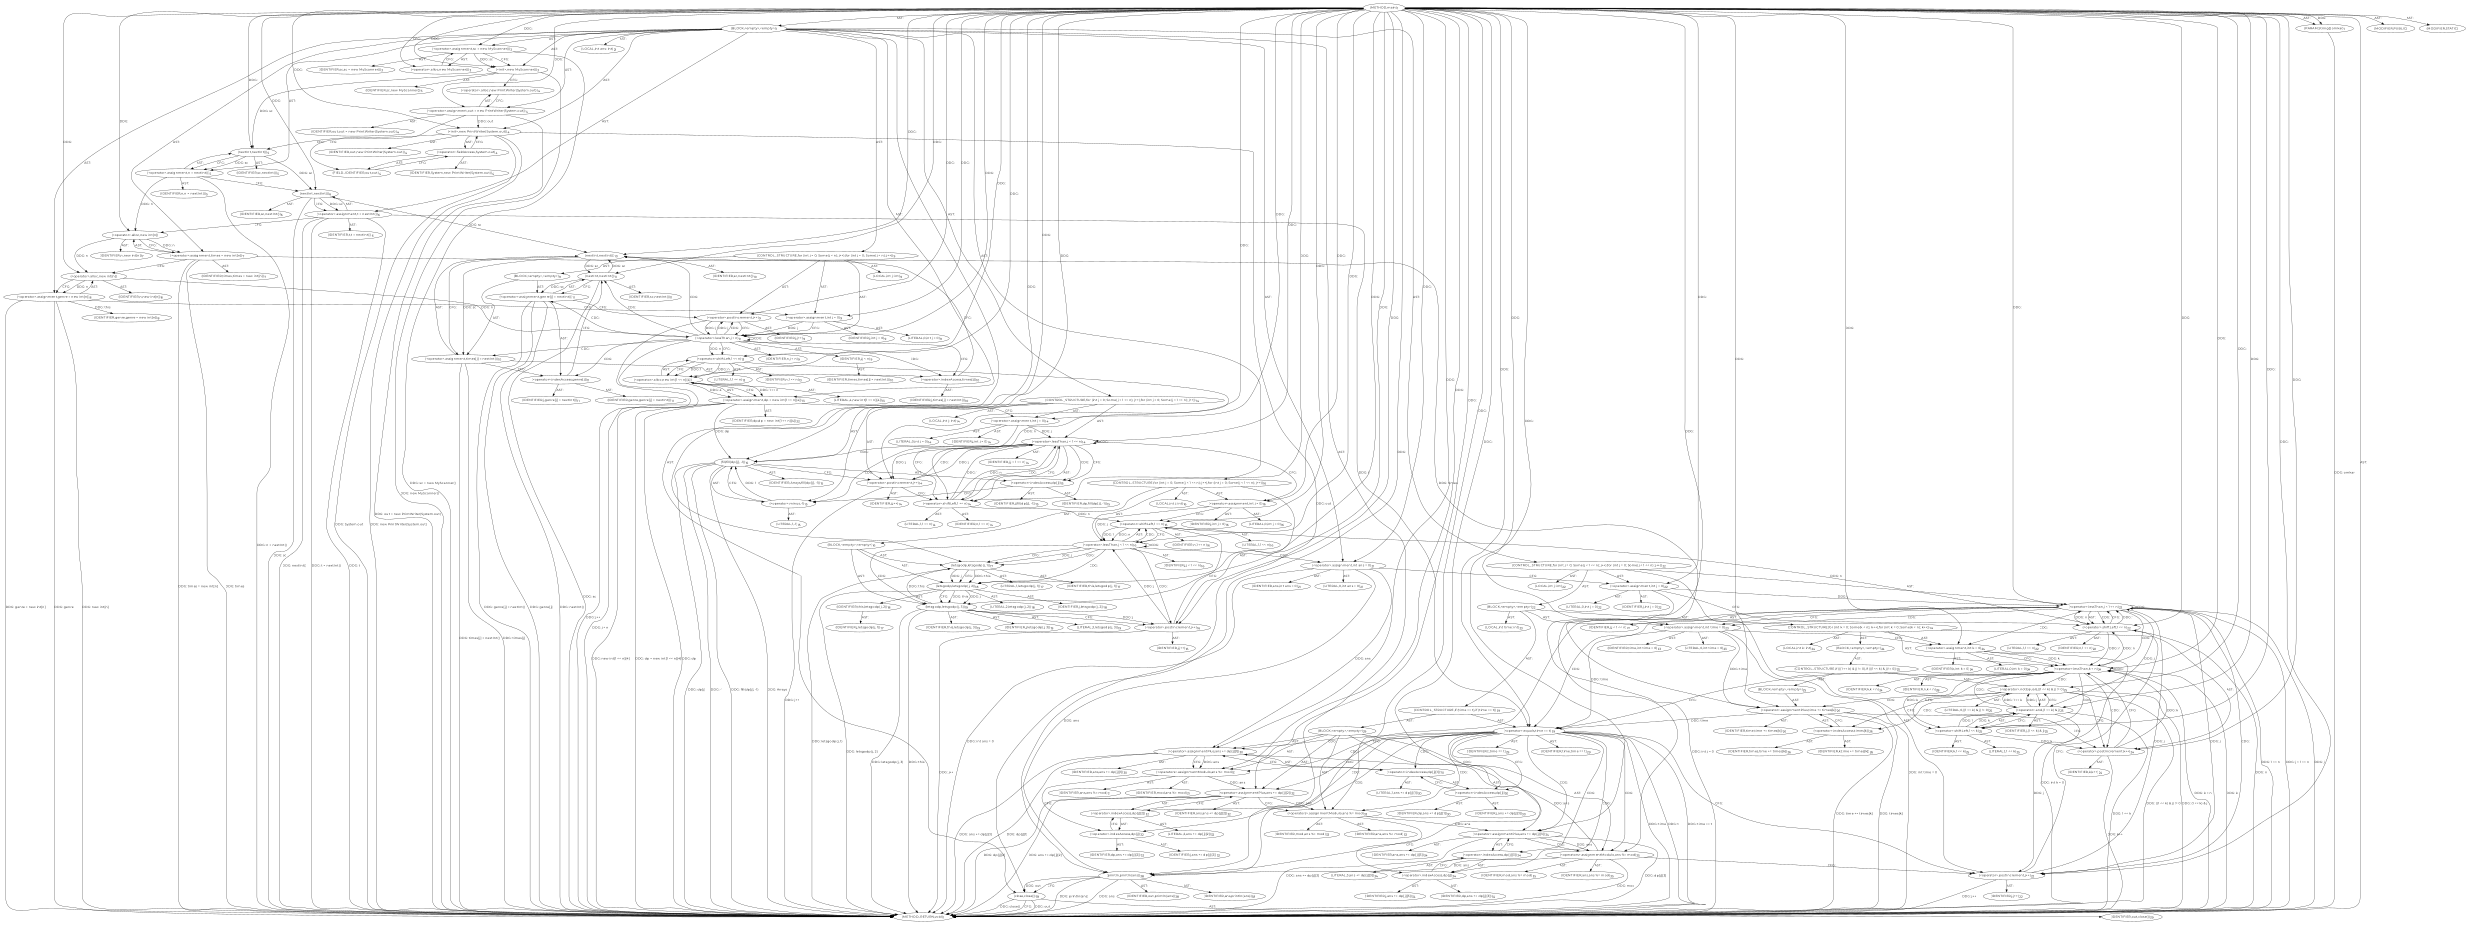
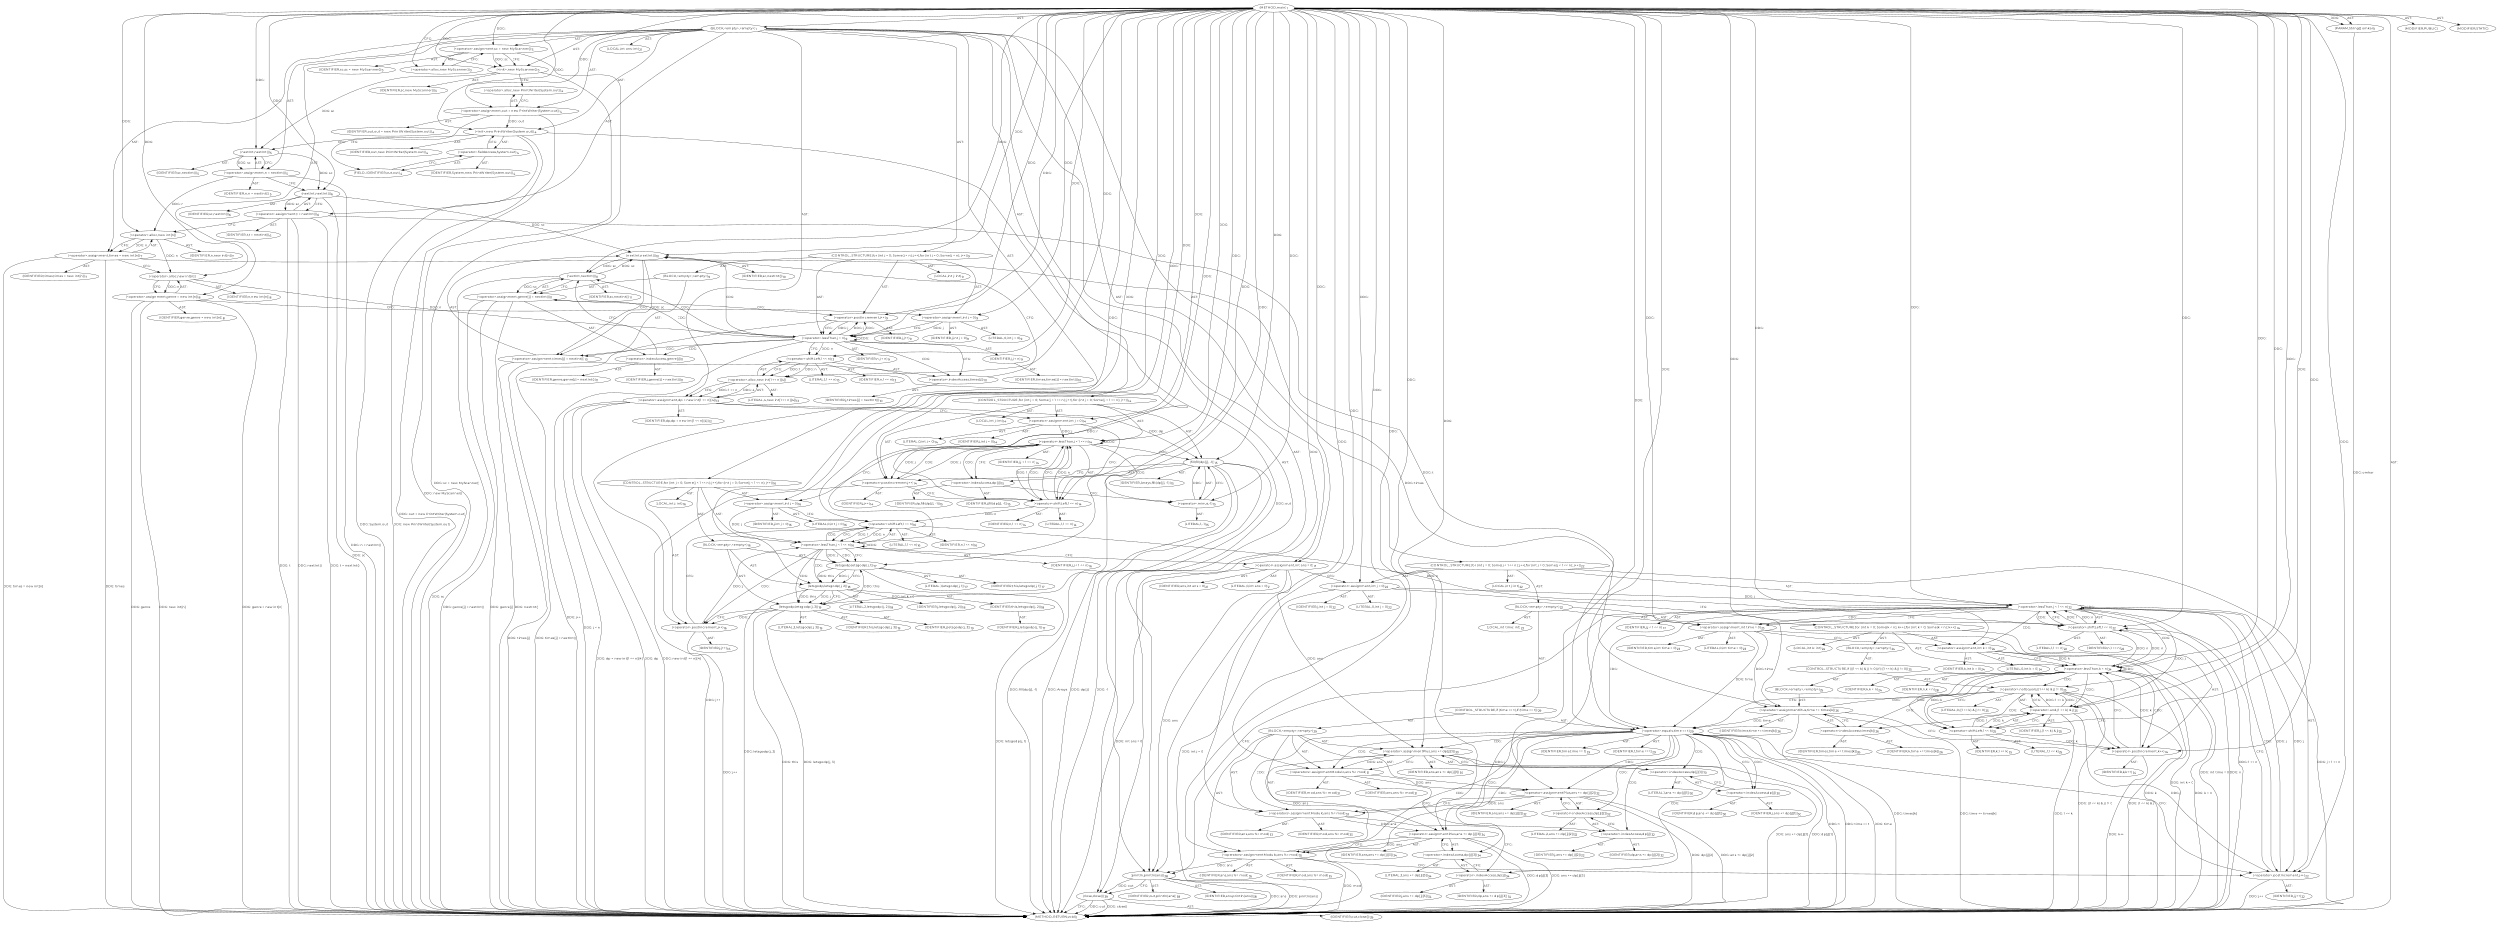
edge "(<operator>.assignment,genre = new int[n])" -> "(IDENTIFIER,genre,genre = new int[n])": label "DDG: this" -> "AST: "
edge "(<operator>.assignment,times[j] = nextInt())" -> "(<operator>.indexAccess,genre[j])": removed, label "CFG:"
node "(IDENTIFIER,dp,dp = new int[1 << n][4])": text "33" -> "13"
edge "(letsgodp,letsgodp(j, 2))" -> "(IDENTIFIER,j,letsgodp(j, 2))": label "AST: " -> "DDG: int k = 0"
